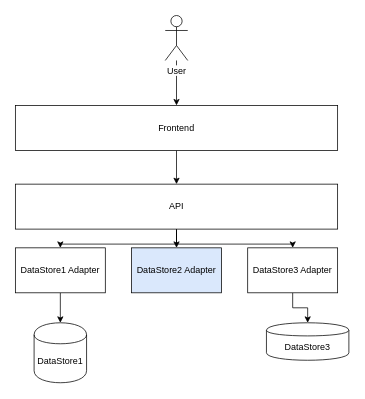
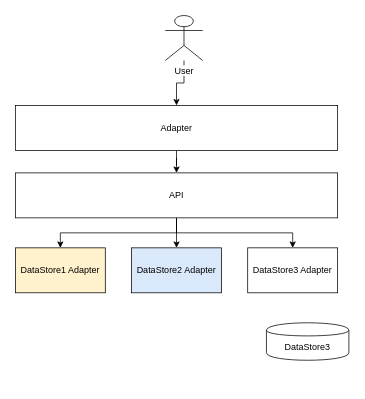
node "User": size 23x45 -> 38x45
node "Frontend": label "Frontend" -> "Adapter"
node "API": moved (177, 207) -> (177, 195)
node "DataStore1 Adapter": fillcolor #ffffff -> #fff2cc
edge "DataStore1 Adapter" -> "DataStore1": removed
edge "DataStore3 Adapter" -> "DataStore3": removed
node "DataStore1": removed
